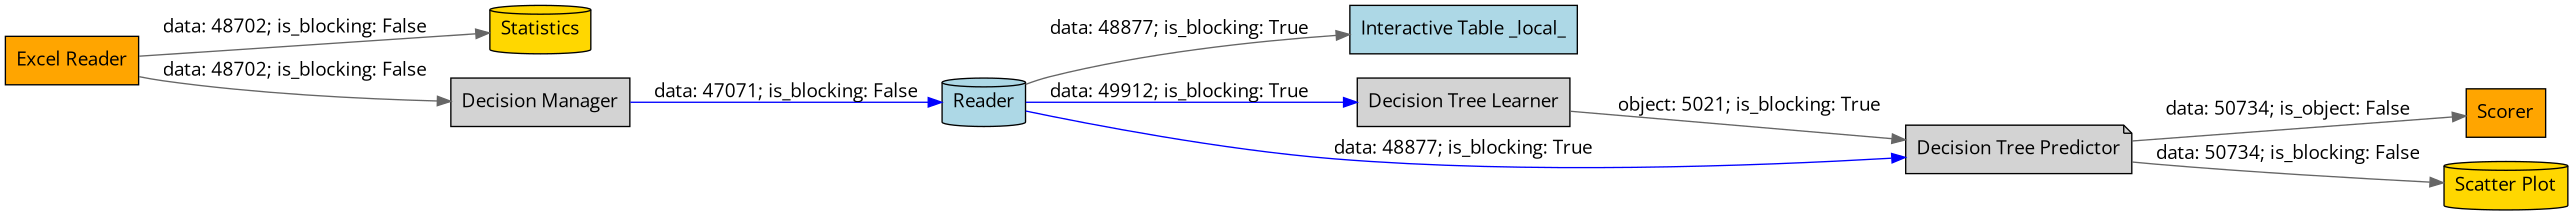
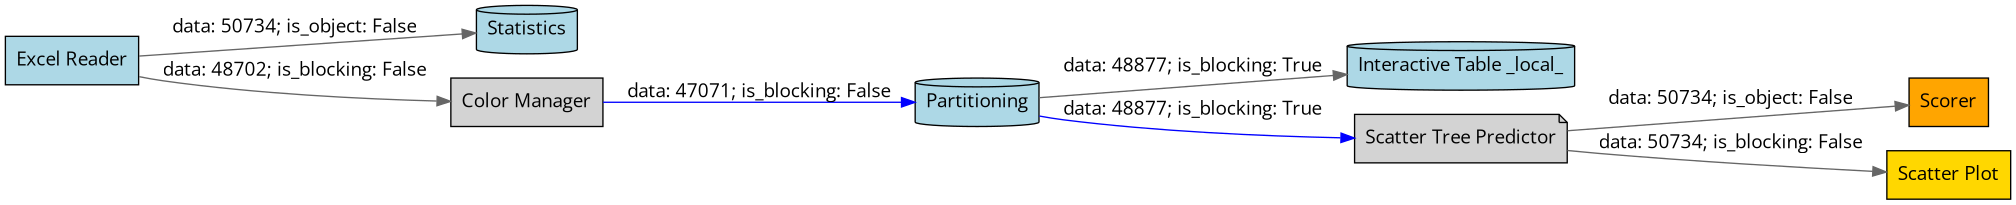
edge "Excel Reader" -> "Statistics": label "data: 48702; is_blocking: False" -> "data: 50734; is_object: False"
node "Statistics": fillcolor gold -> lightblue
node "Interactive Table _local_": shape box -> cylinder
node "Excel Reader": fillcolor orange -> lightblue
node "Decision Manager": label "Decision Manager" -> "Color Manager"
node "Reader": label "Reader" -> "Partitioning"
node "Decision Tree Learner": removed
node "Decision Tree Predictor": label "Decision Tree Predictor" -> "Scatter Tree Predictor"
node "Scatter Plot": shape cylinder -> box
